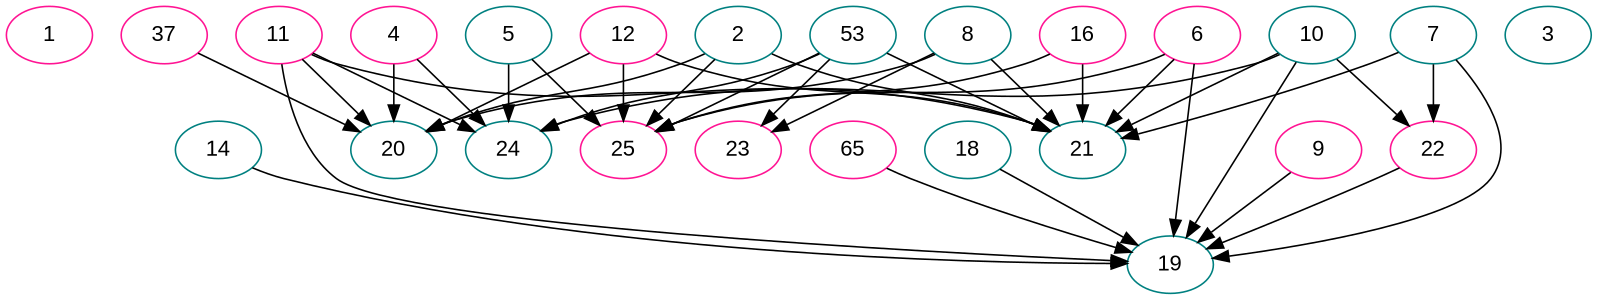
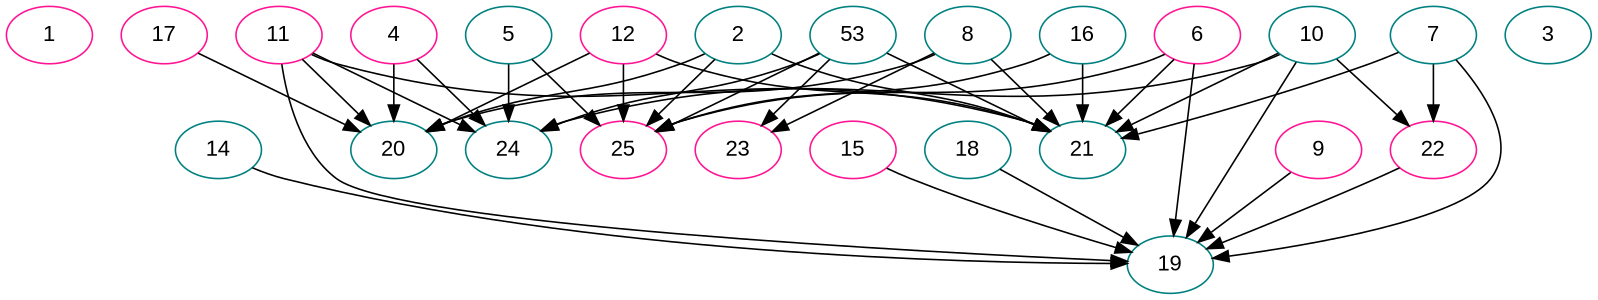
node "37": label "37" -> "17"
node "16": color deeppink -> teal
node "65": label "65" -> "15"
